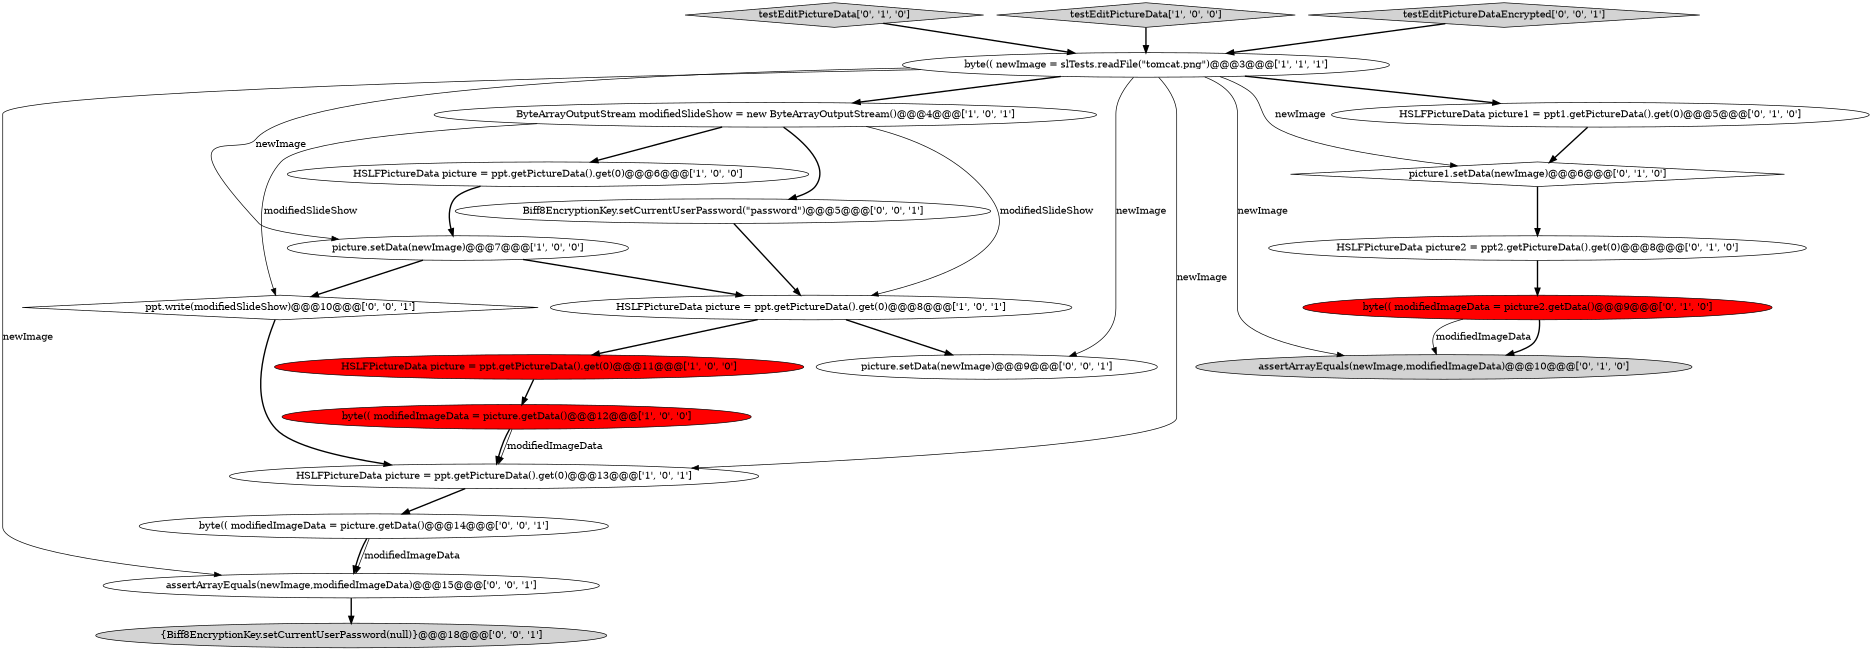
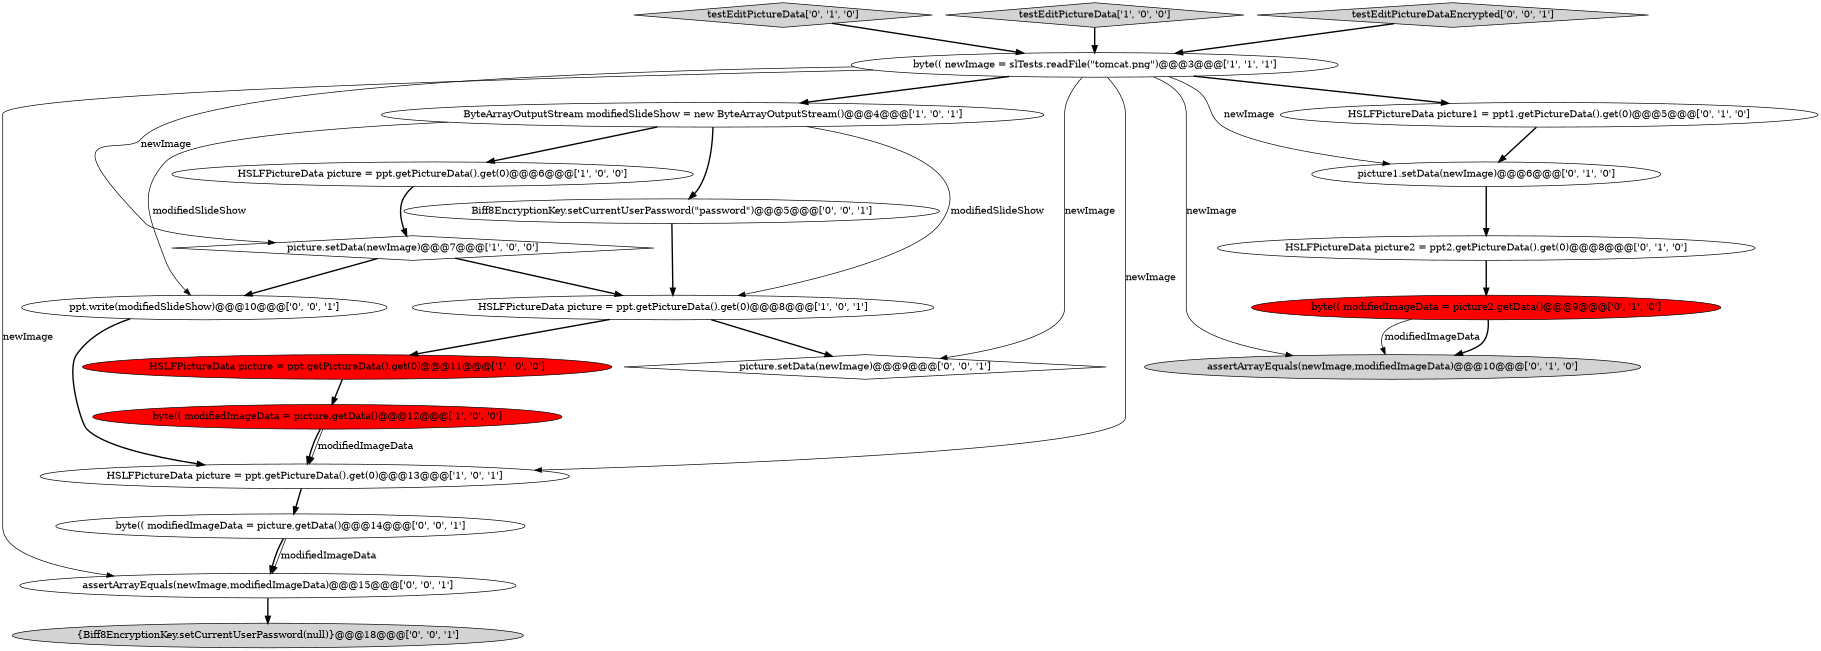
node "picture1.setData(newImage)@@@6@@@['0', '1', '0']": shape diamond -> ellipse
node "picture.setData(newImage)@@@7@@@['1', '0', '0']": shape ellipse -> diamond
node "ppt.write(modifiedSlideShow)@@@10@@@['0', '0', '1']": shape diamond -> ellipse
node "picture.setData(newImage)@@@9@@@['0', '0', '1']": shape ellipse -> diamond
